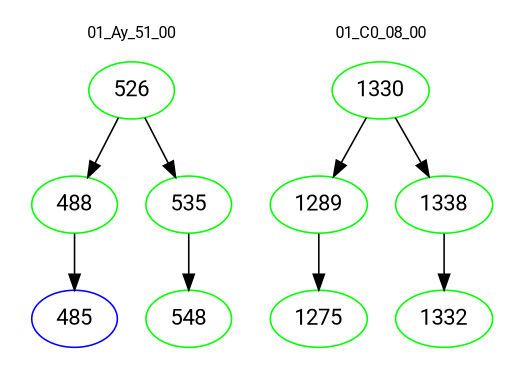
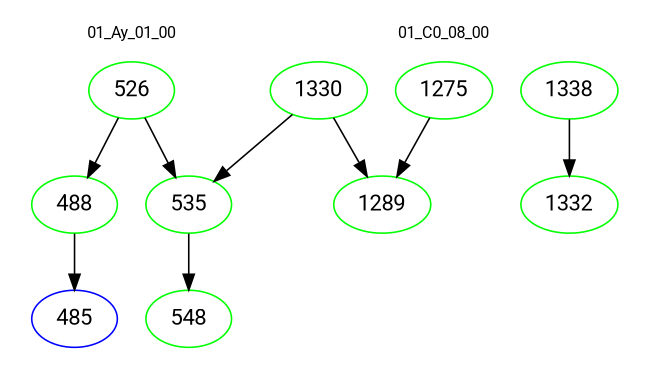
cluster "01_Ay_51_00": label "01_Ay_51_00" -> "01_Ay_01_00"
edge "1330" -> "1338": now "1330" -> "535"
edge "1289" -> "1275": reversed
